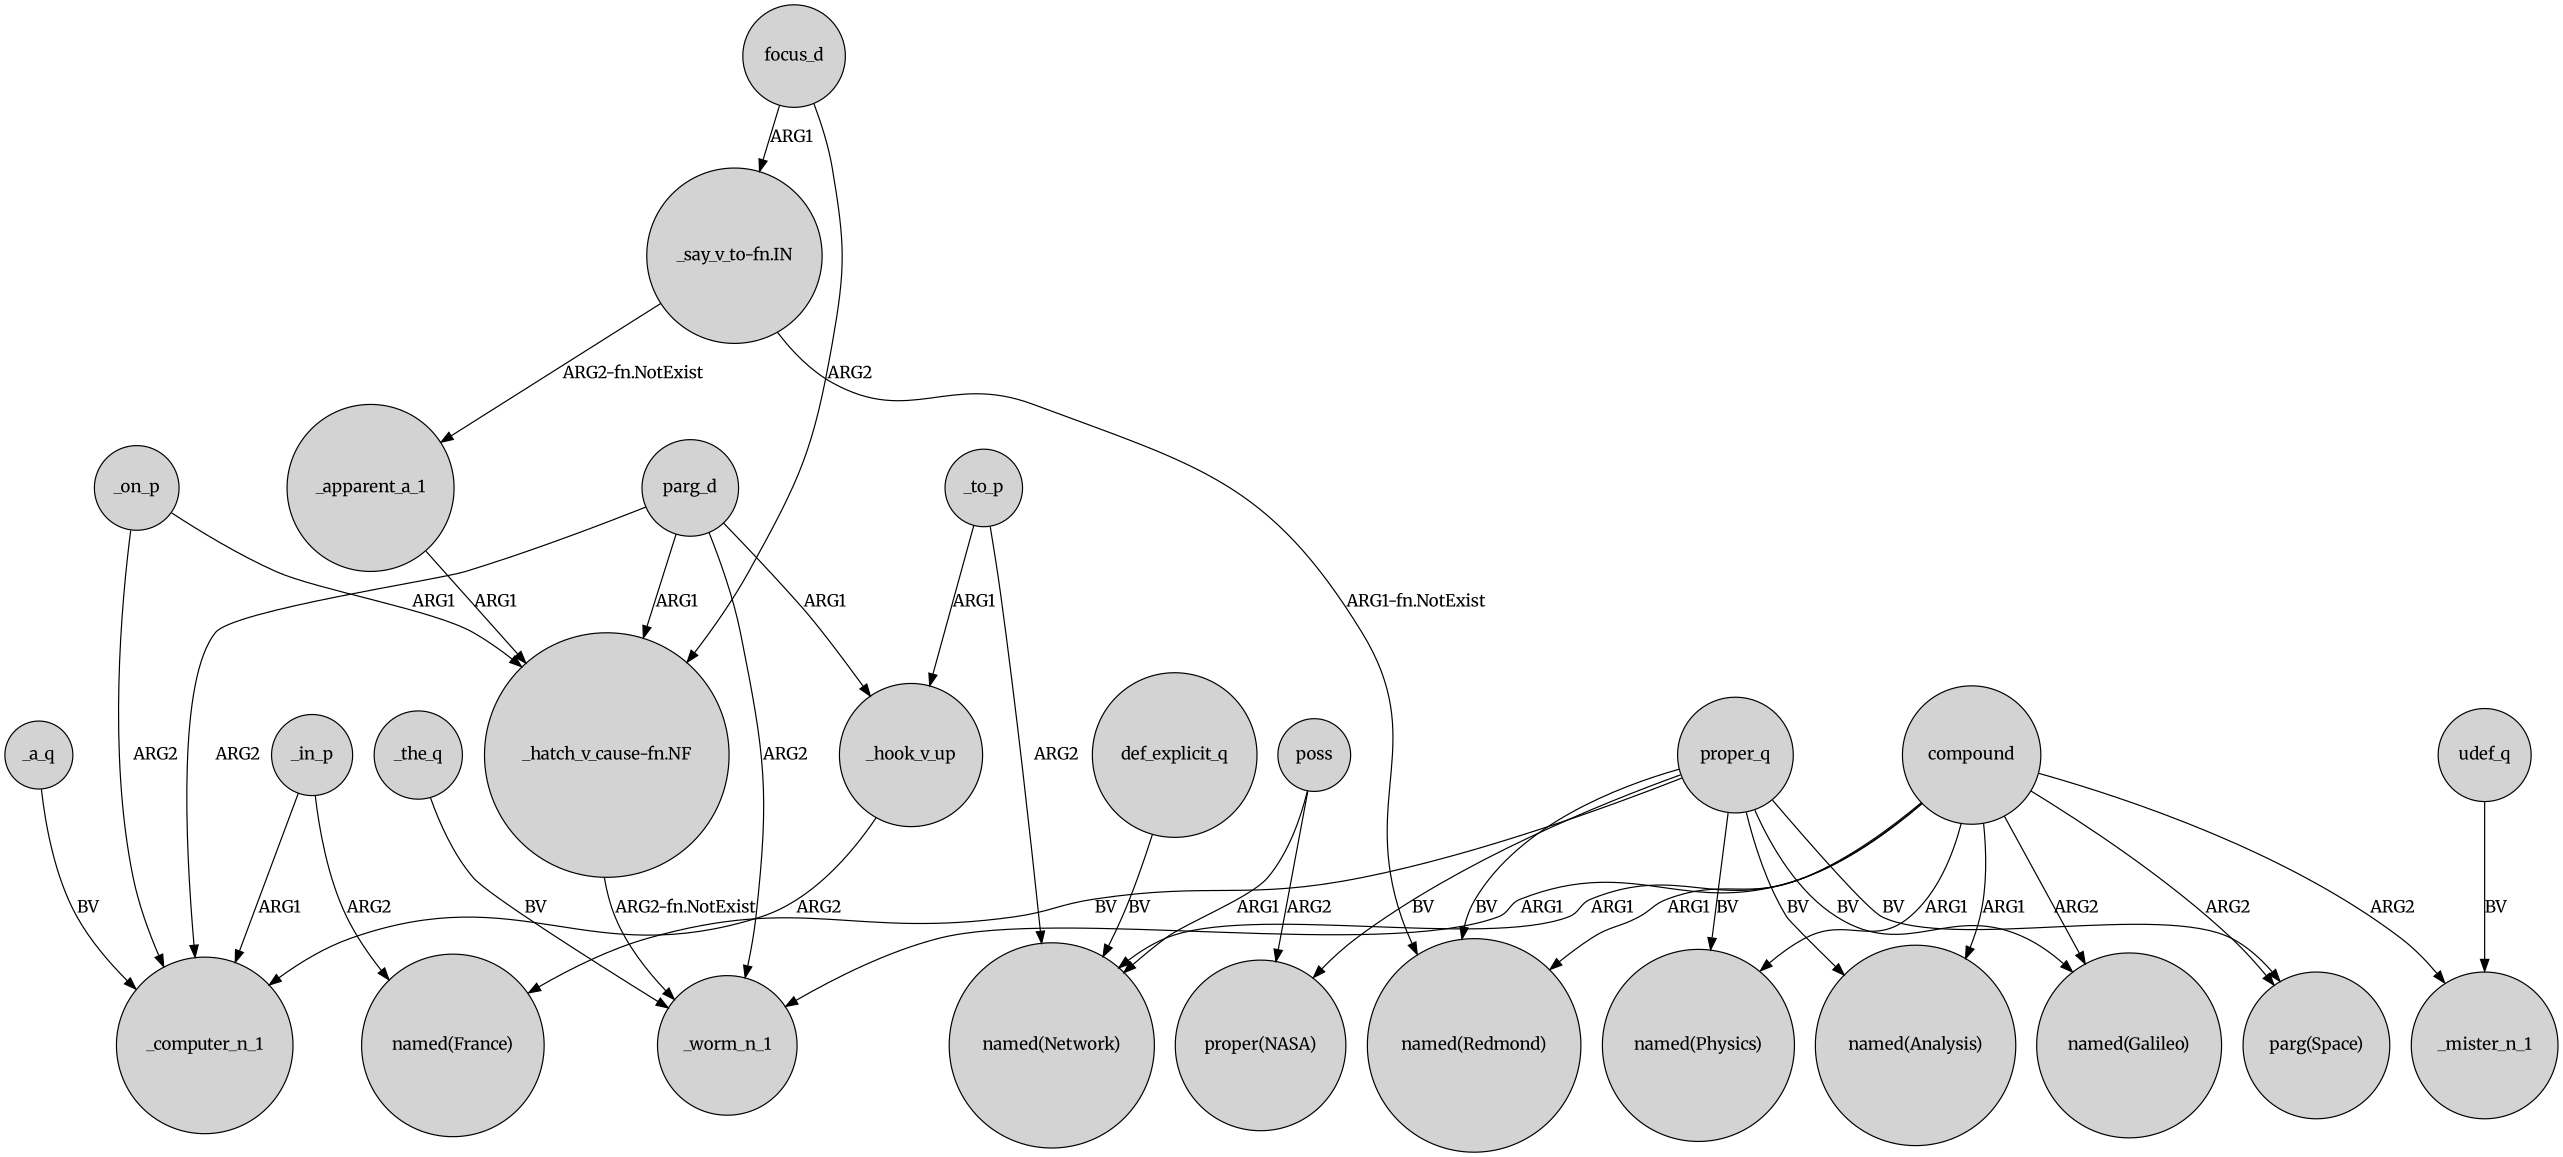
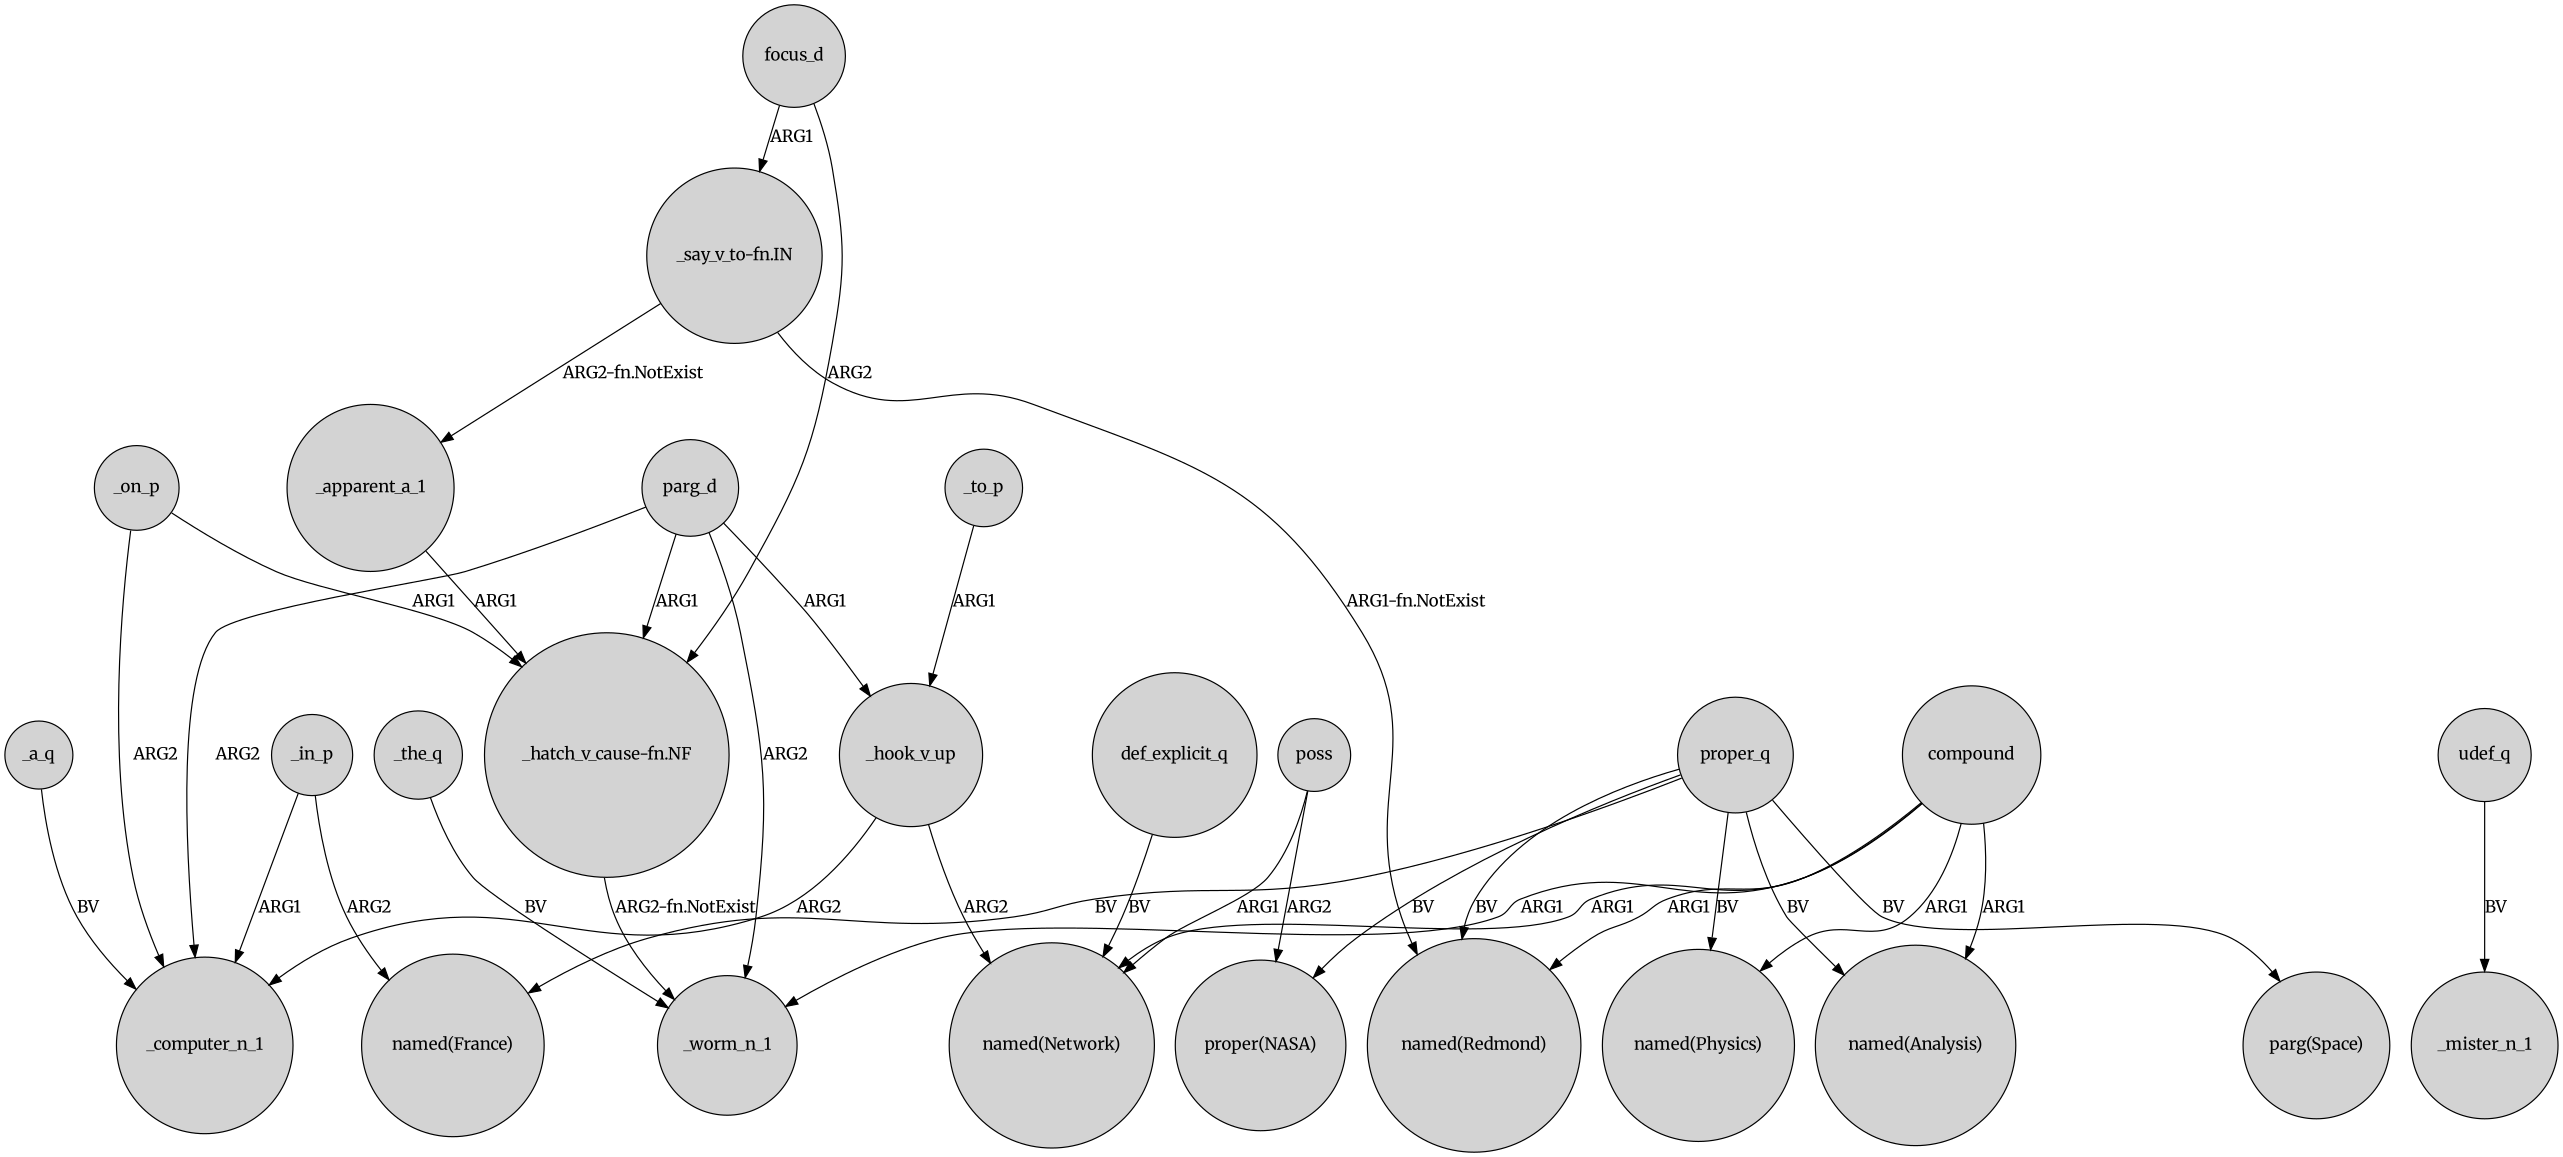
edge "_to_p" -> "named(Network)": now "_hook_v_up" -> "named(Network)"
edge "compound" -> "_mister_n_1": removed, label "ARG2"
edge "compound" -> "parg(Space)": removed, label "ARG2"
node "named(Galileo)": removed
